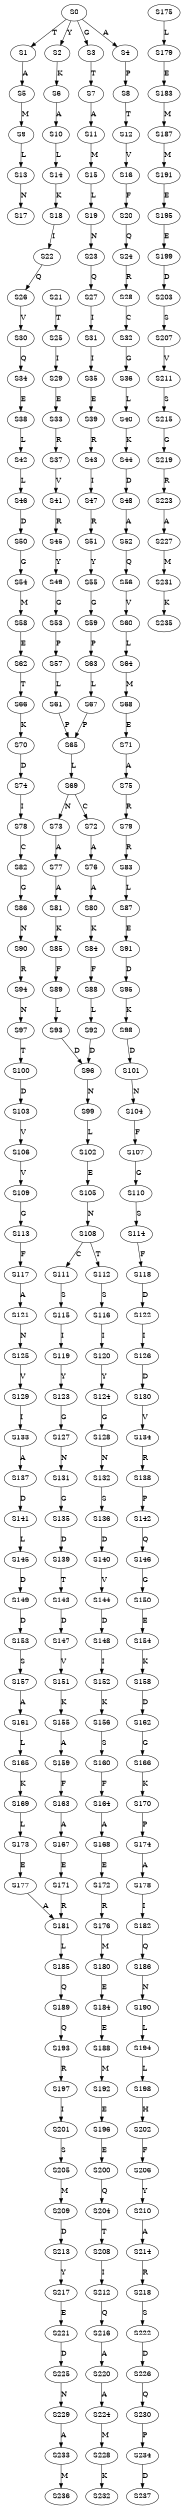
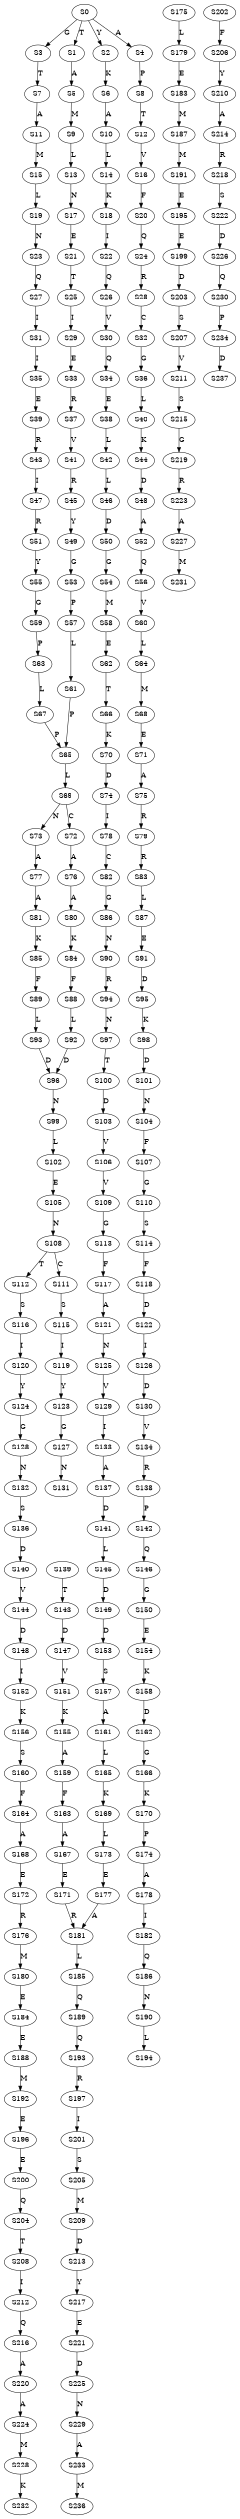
edge "S17" -> "S21": added, label "E"
node "S235": removed
node "S135": removed
node "S198": removed
